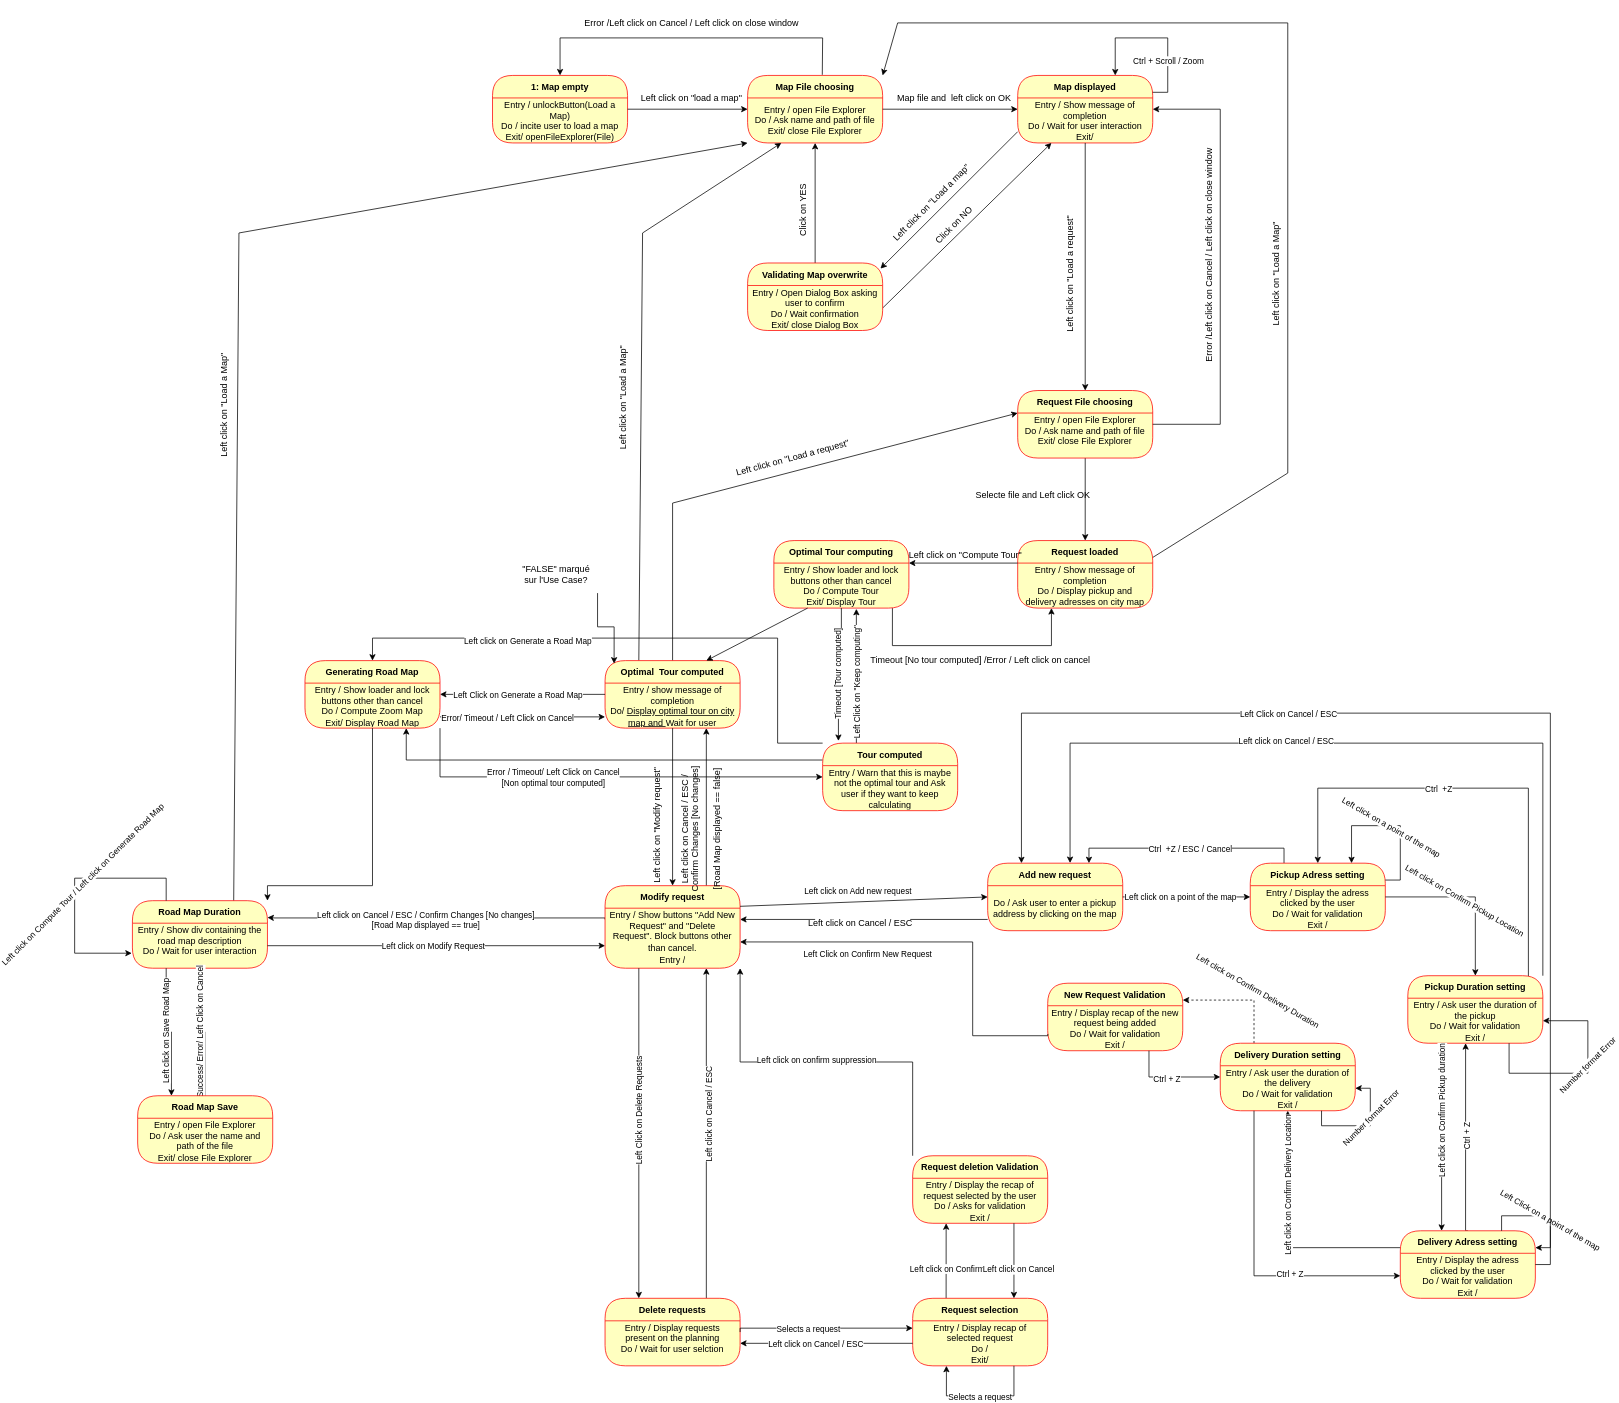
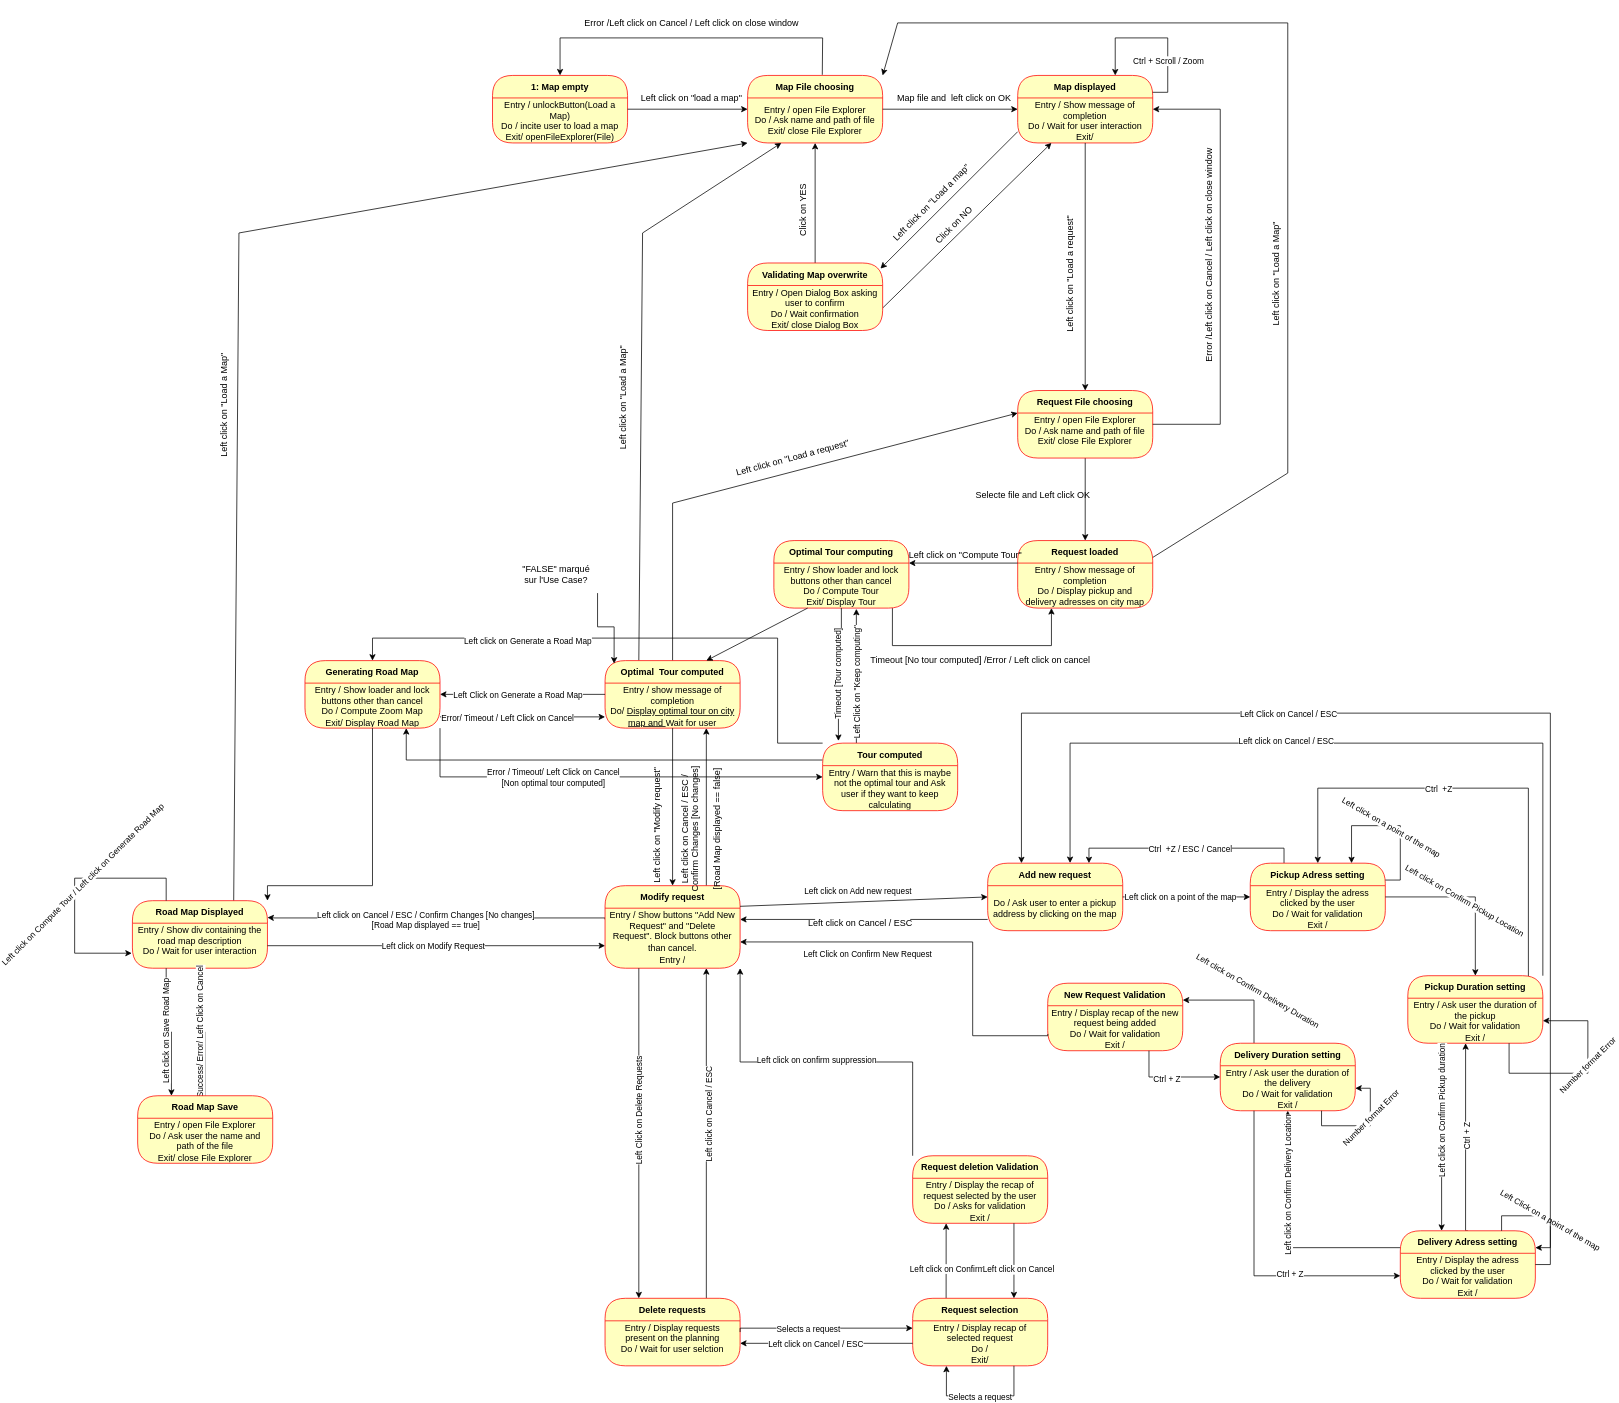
node "Road Map Duration": label "Road Map Duration" -> "Road Map Displayed"
edge "Delivery Duration setting" -> "New Request Validation": style dashed -> solid
